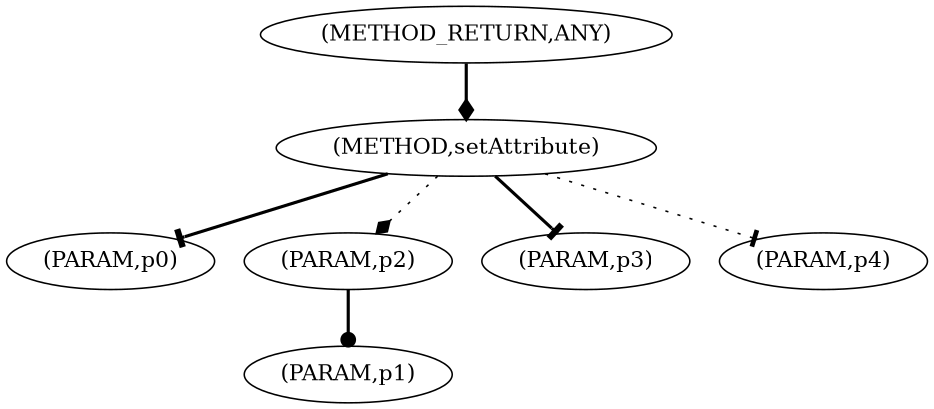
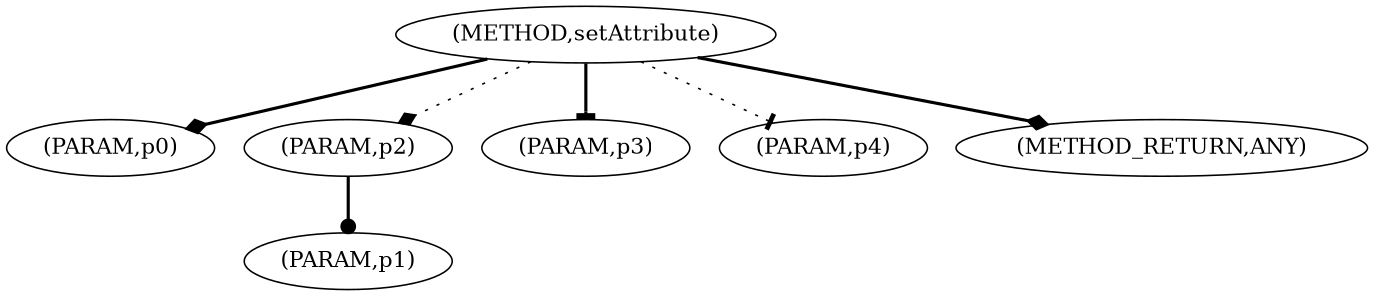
edge "(METHOD_RETURN,ANY)" -> "(METHOD,setAttribute)": reversed
edge "(METHOD,setAttribute)" -> "(PARAM,p0)": arrowhead tee -> diamond
